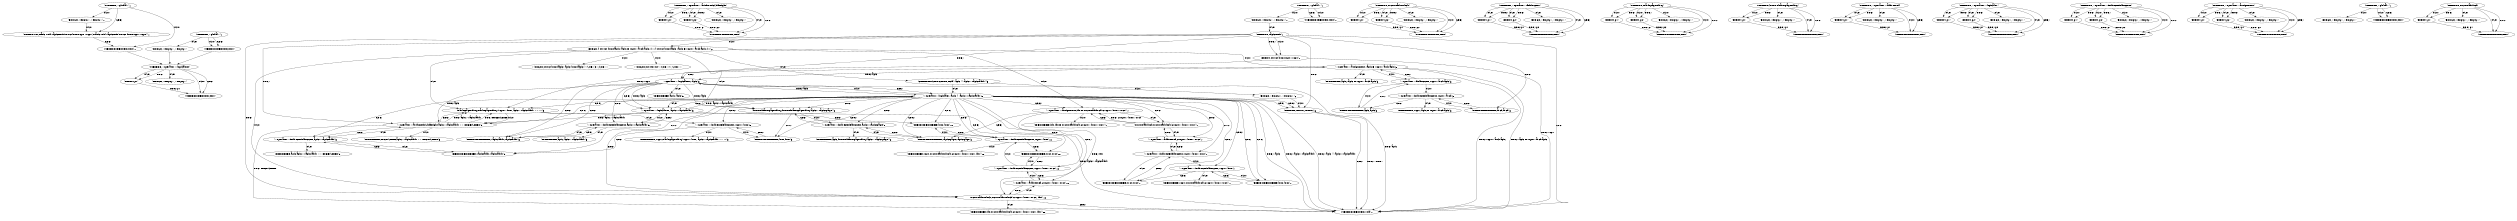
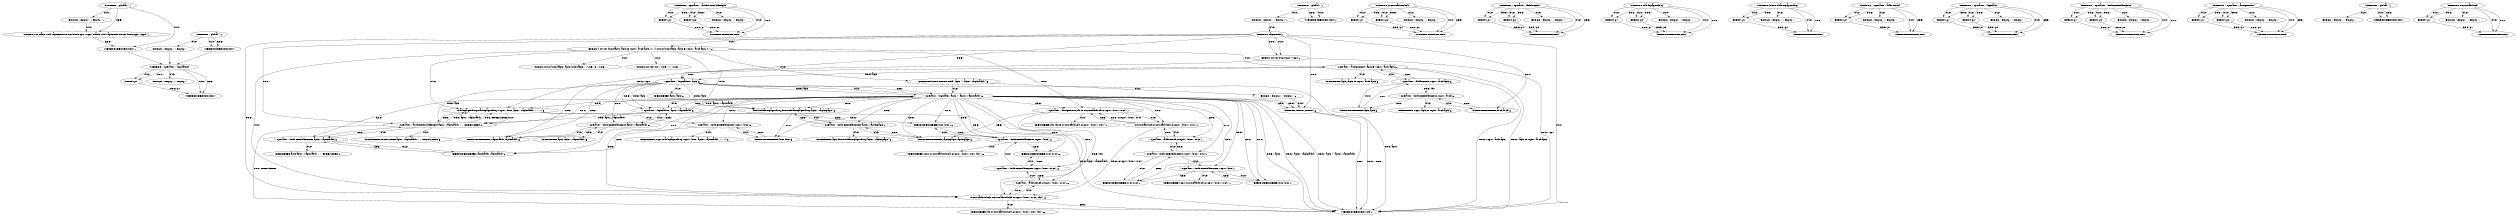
edge "(<operator>.fieldAccess,vcpu->arch.apic)" -> "(<operator>.indirectFieldAccess,vcpu->arch)": label "AST: " -> "DDG: idx"
edge "(METHOD,vapic_exit)" -> "(METHOD_RETURN,void)": label "CFG: " -> "AST: "
edge "(srcu_read_lock,srcu_read_lock(&vcpu->kvm->srcu))" -> "(srcu_read_unlock,srcu_read_unlock(&vcpu->kvm->srcu, idx))": added, label "DDG: &vcpu->kvm->srcu"
